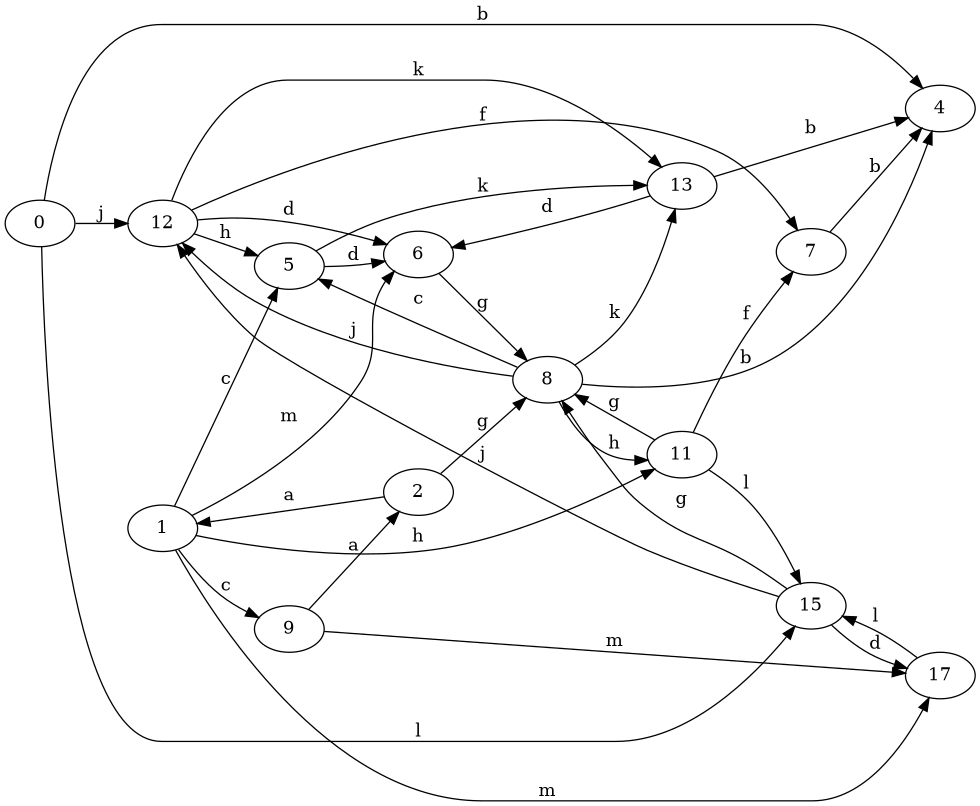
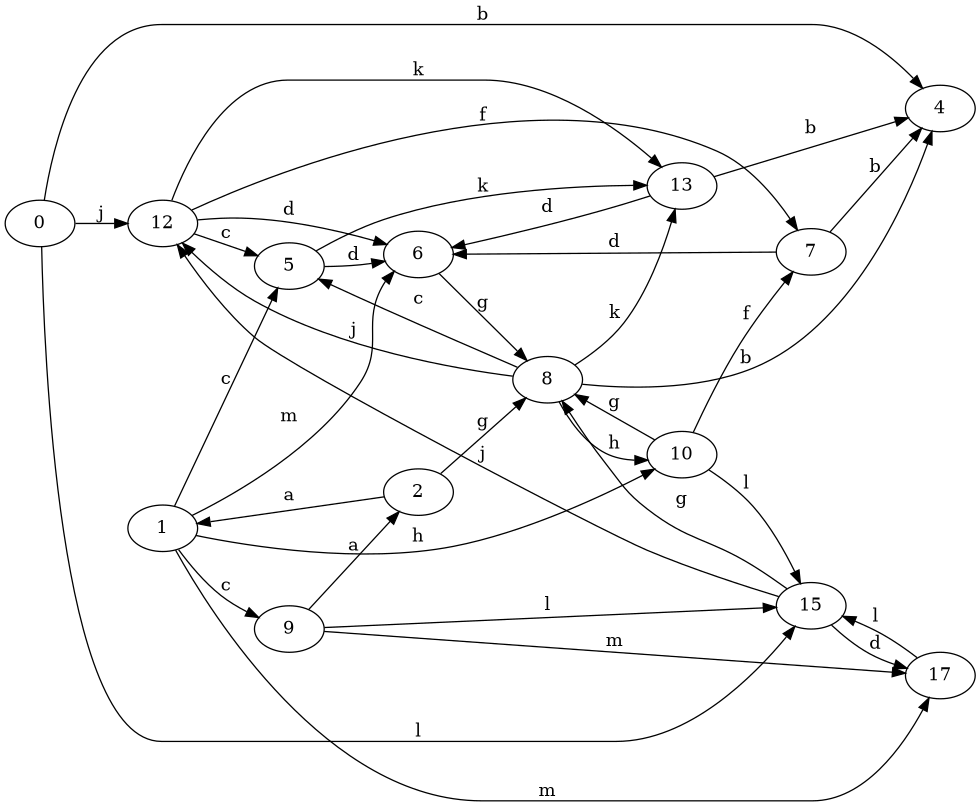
edge "12" -> "5": label "h" -> "c"
edge "7" -> "6": added, label "d"
node "11": label "11" -> "10"
edge "9" -> "15": added, label "l"
